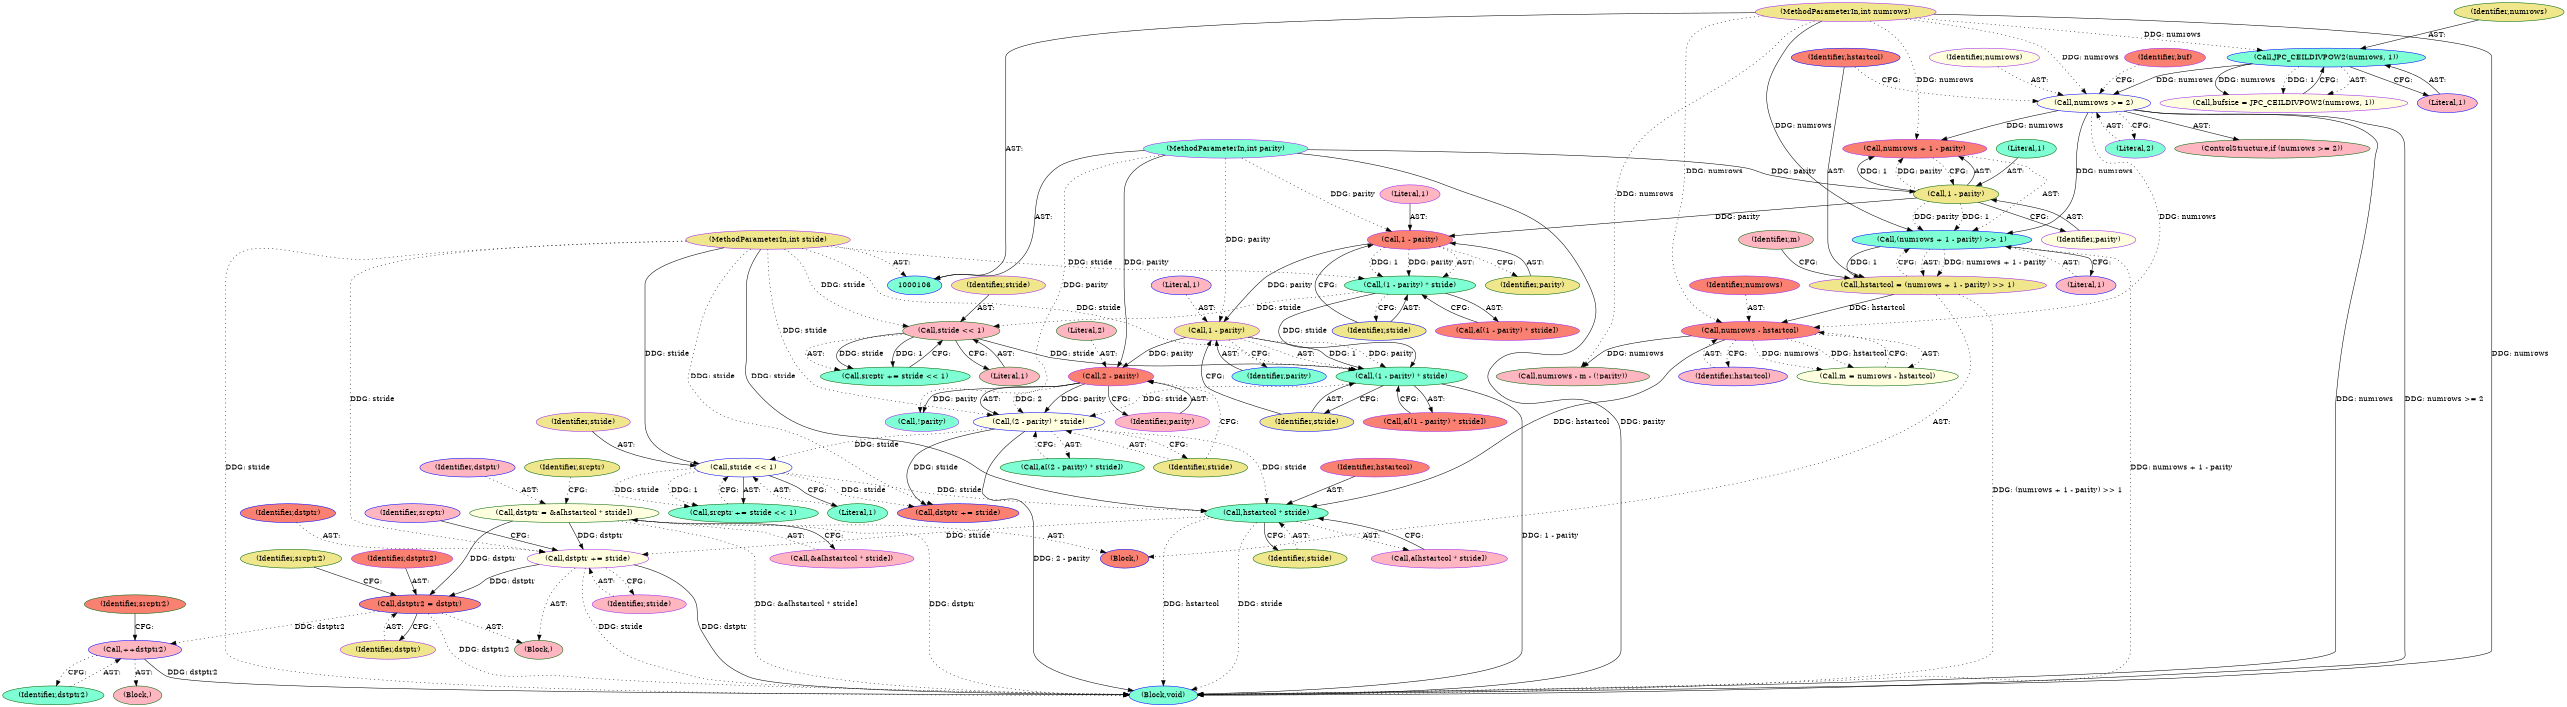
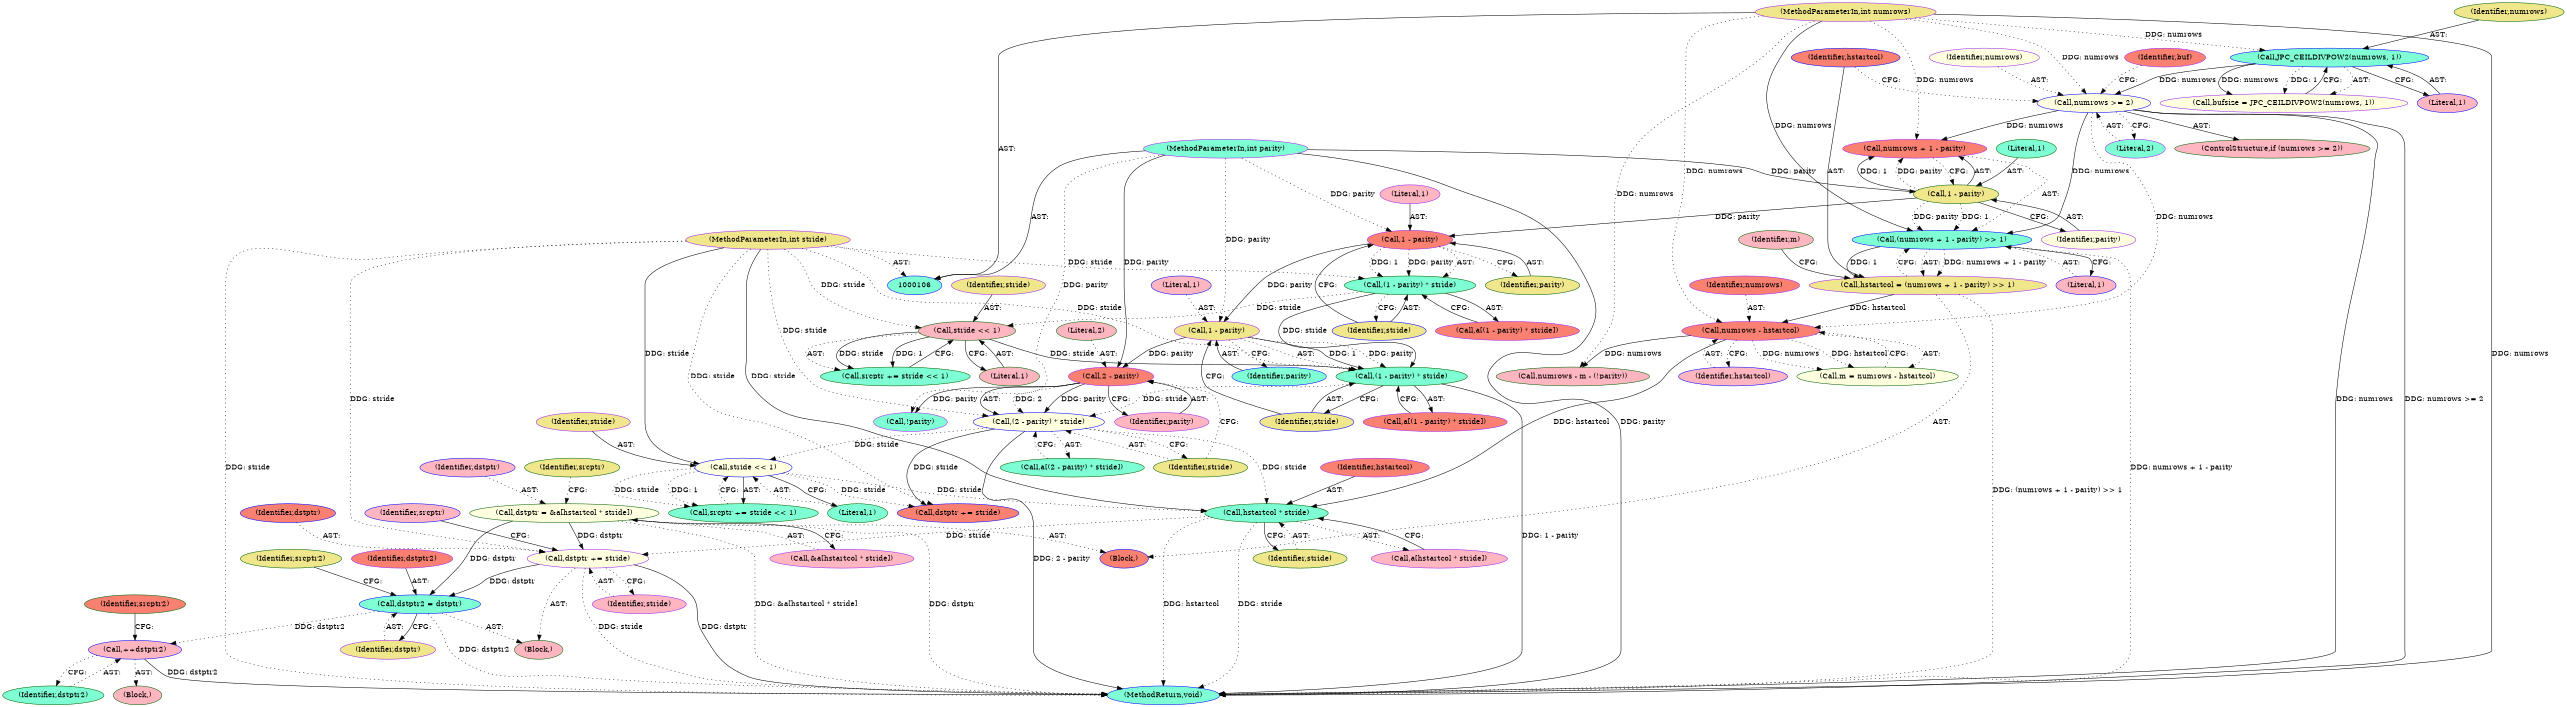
node "(Call,dstptr2 = dstptr)": fillcolor salmon -> aquamarine
node "(Block,void)": label "(Block,void)" -> "(MethodReturn,void)"
